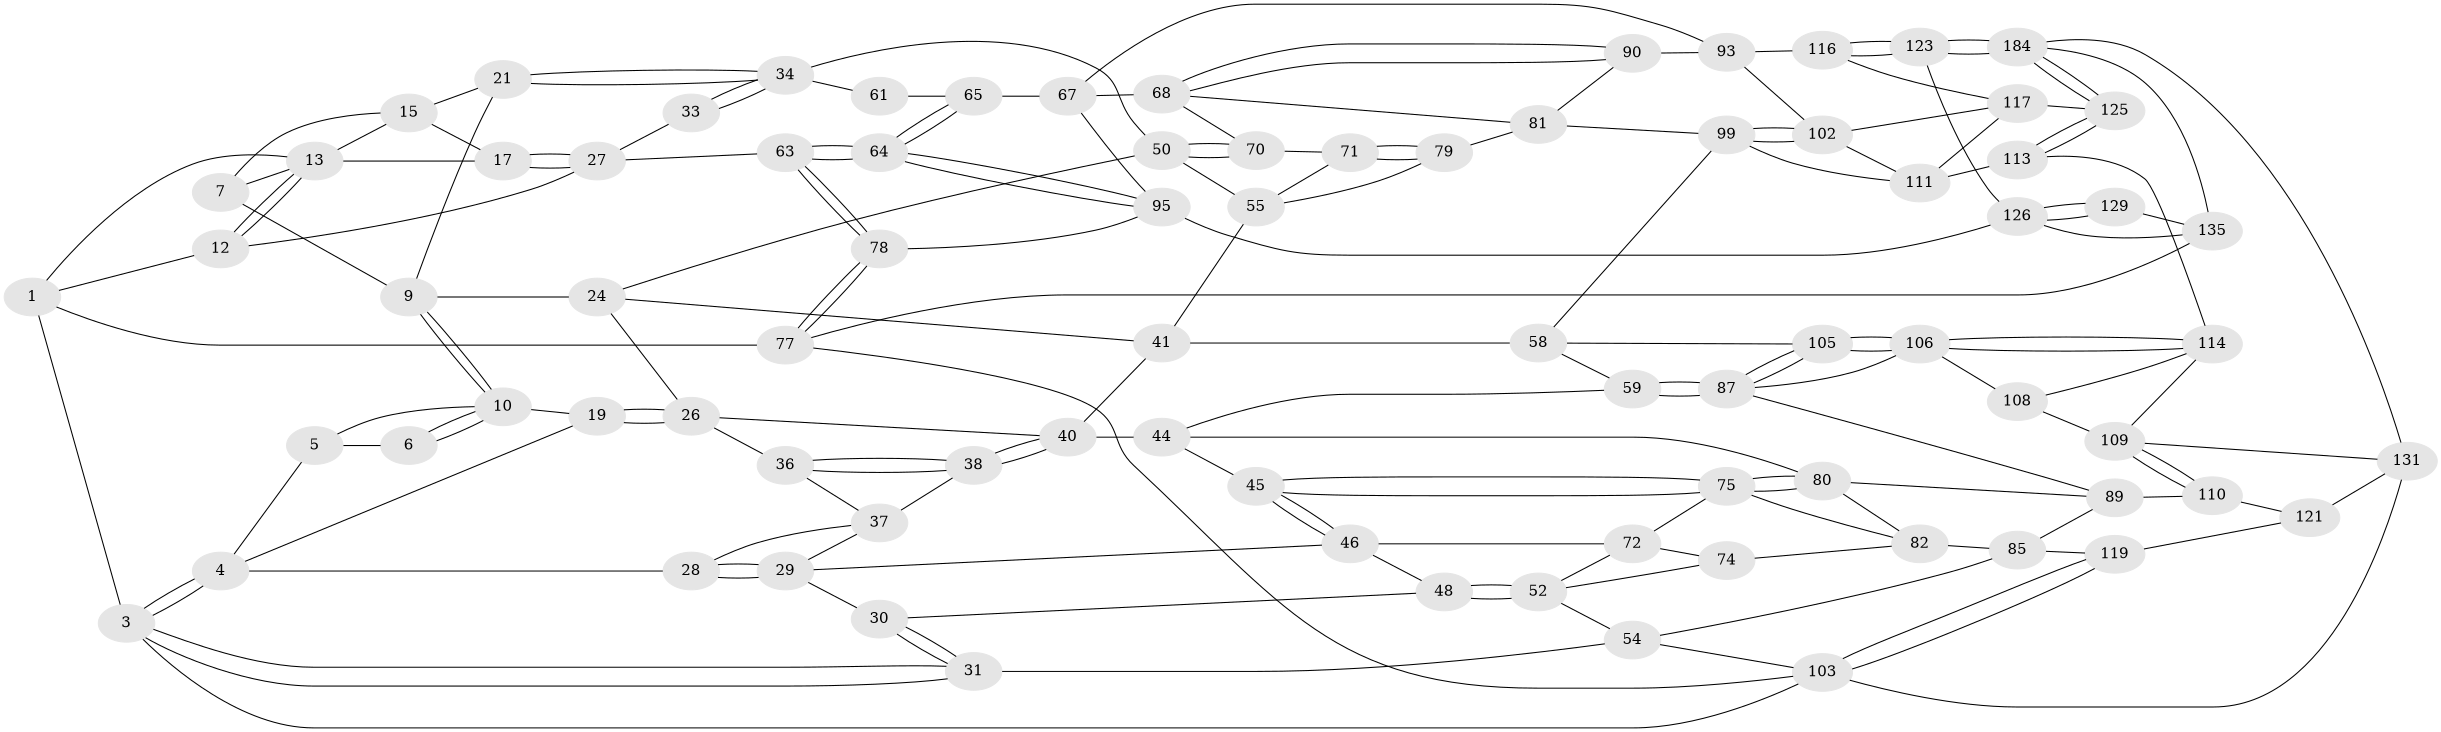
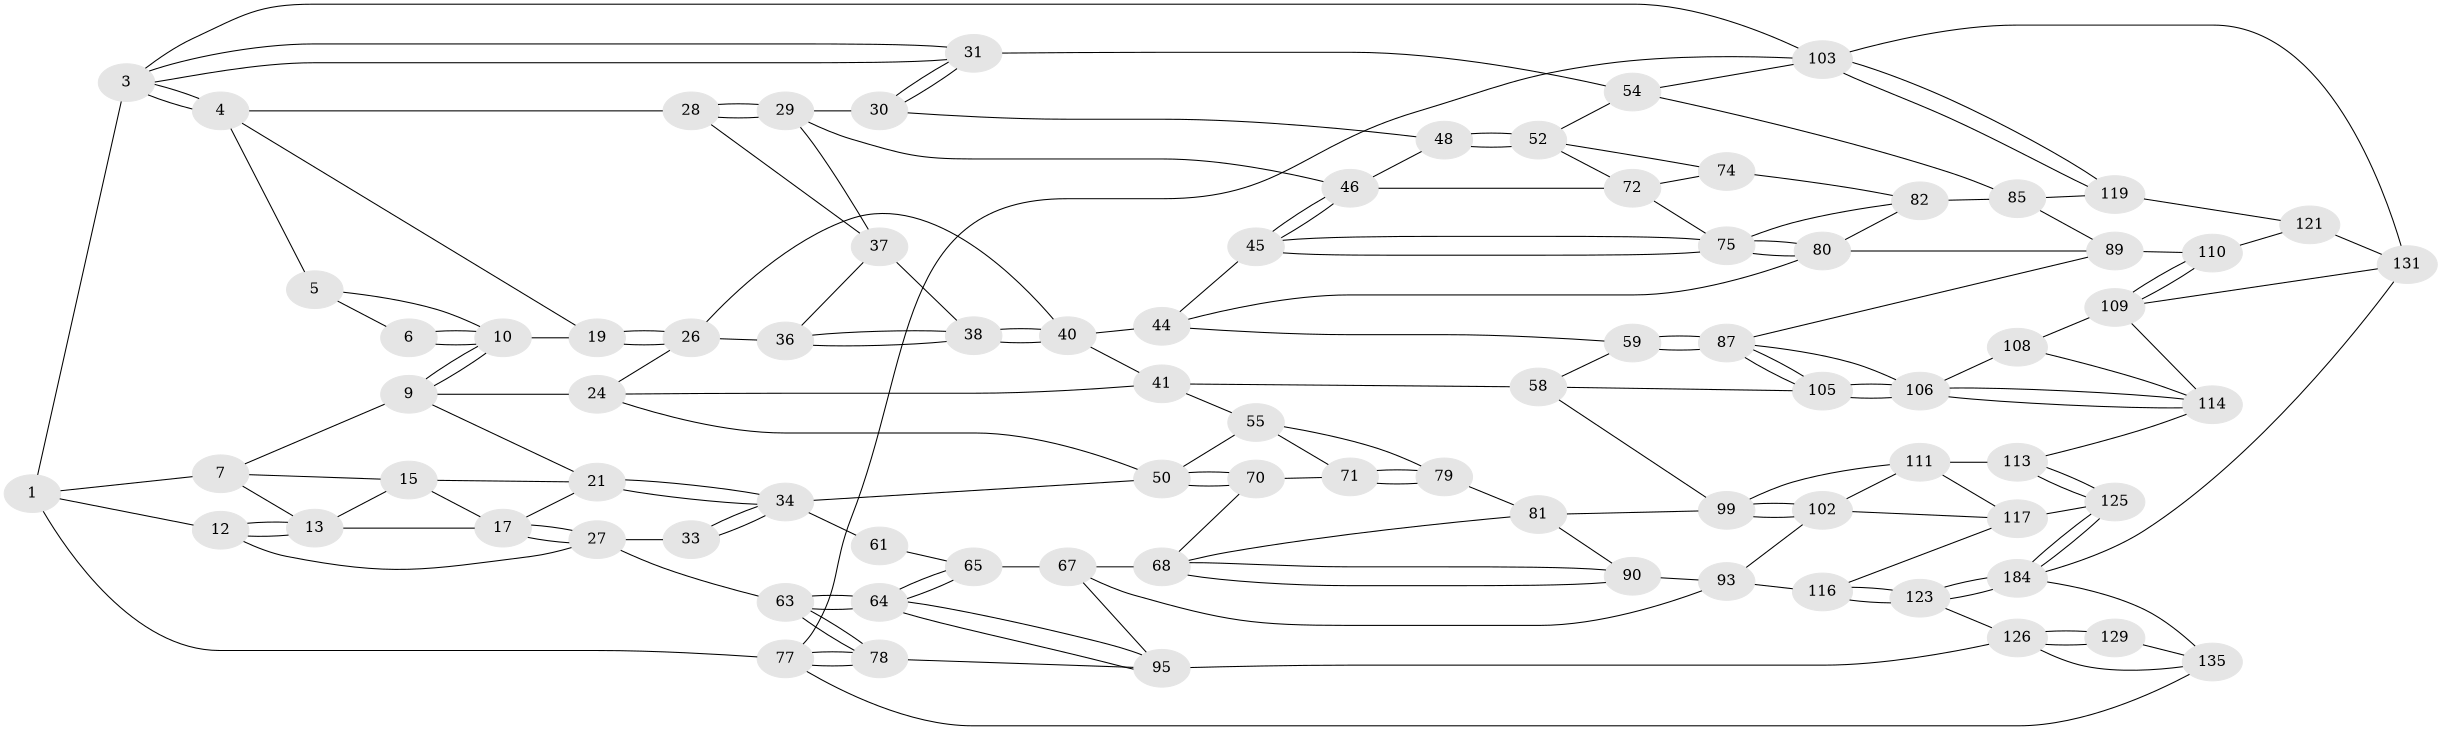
edge "13" -- "1": now "7" -- "1"
edge "21" -- "17": added
